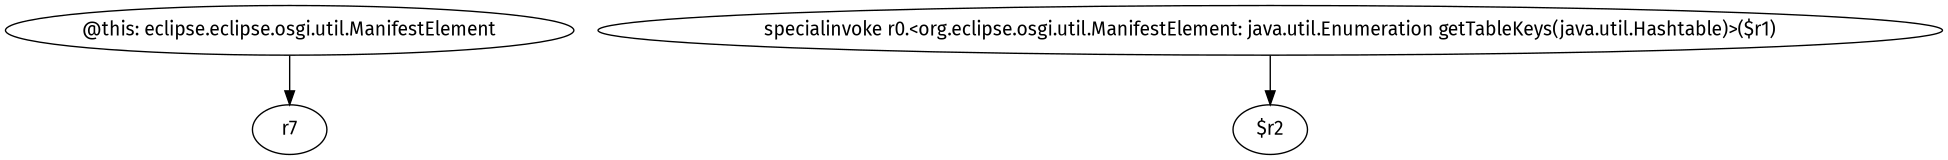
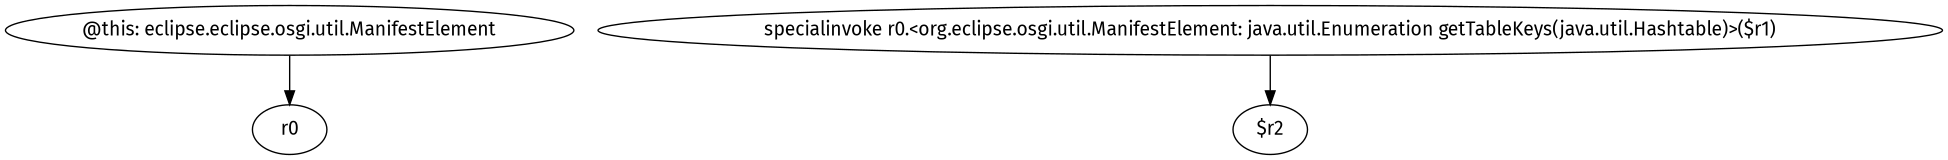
node "r7": label "r7" -> "r0"
